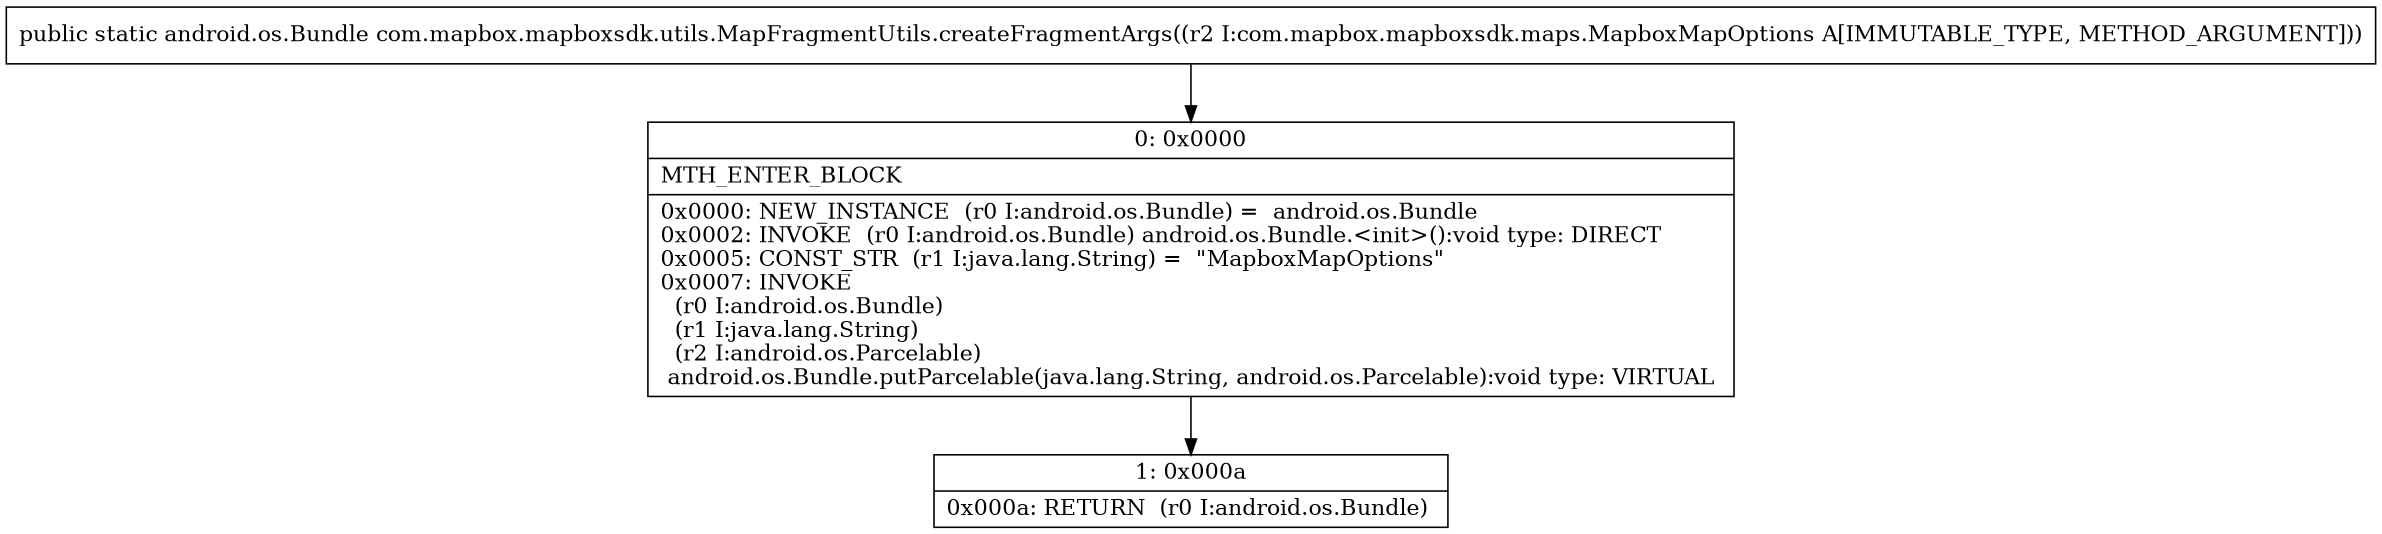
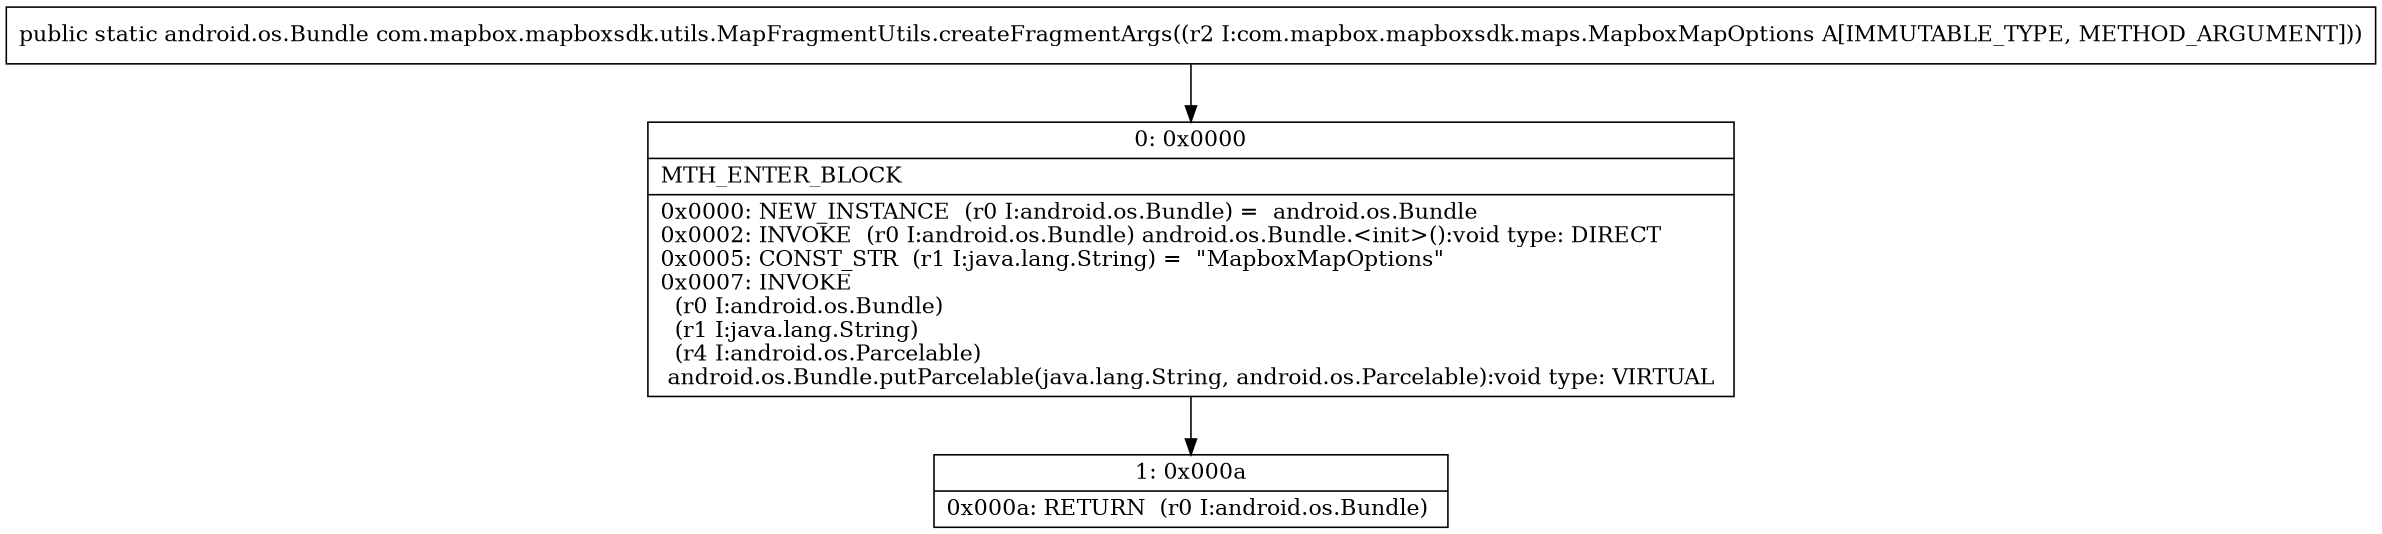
node "0: 0x0000": text "(r2 I:android.os.Parcelable)" -> "(r4 I:android.os.Parcelable)"
